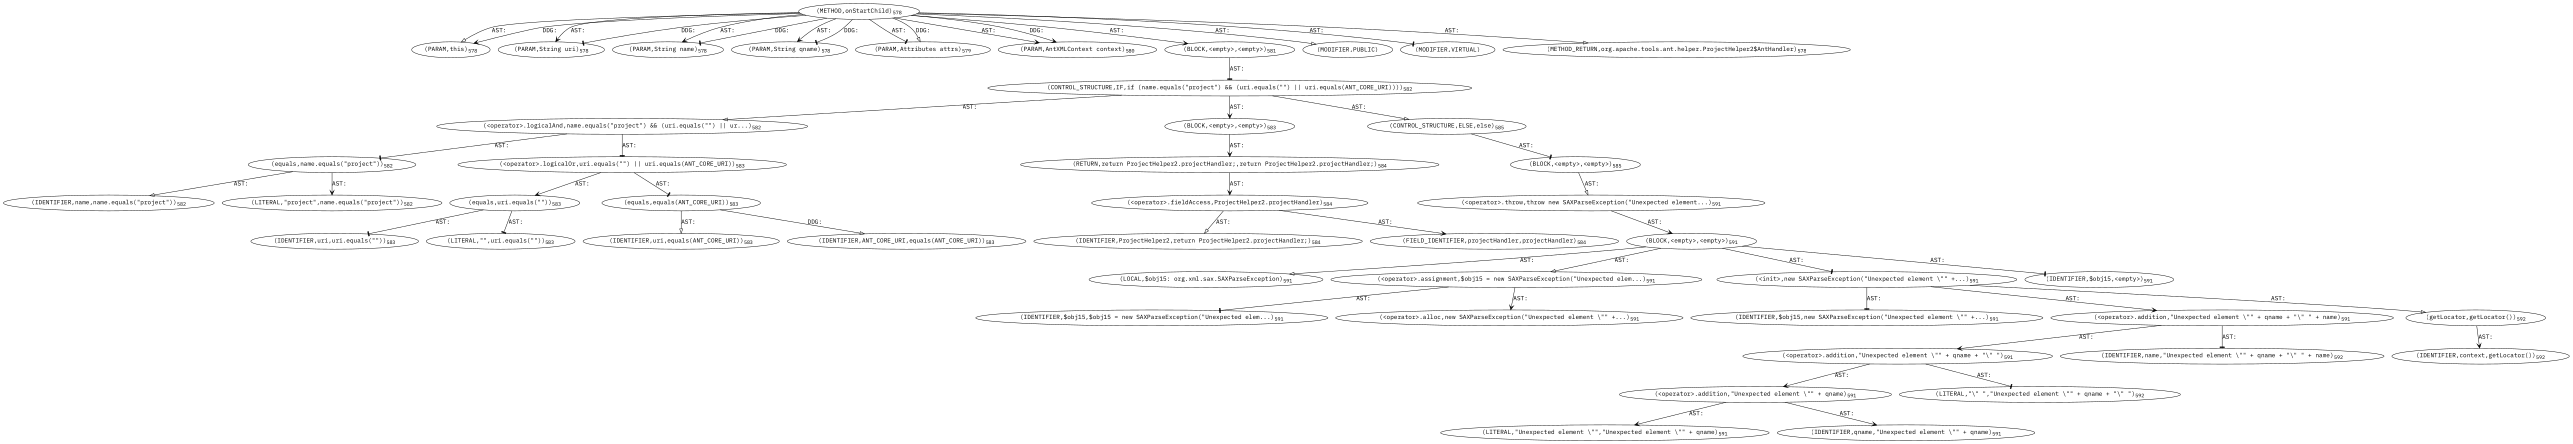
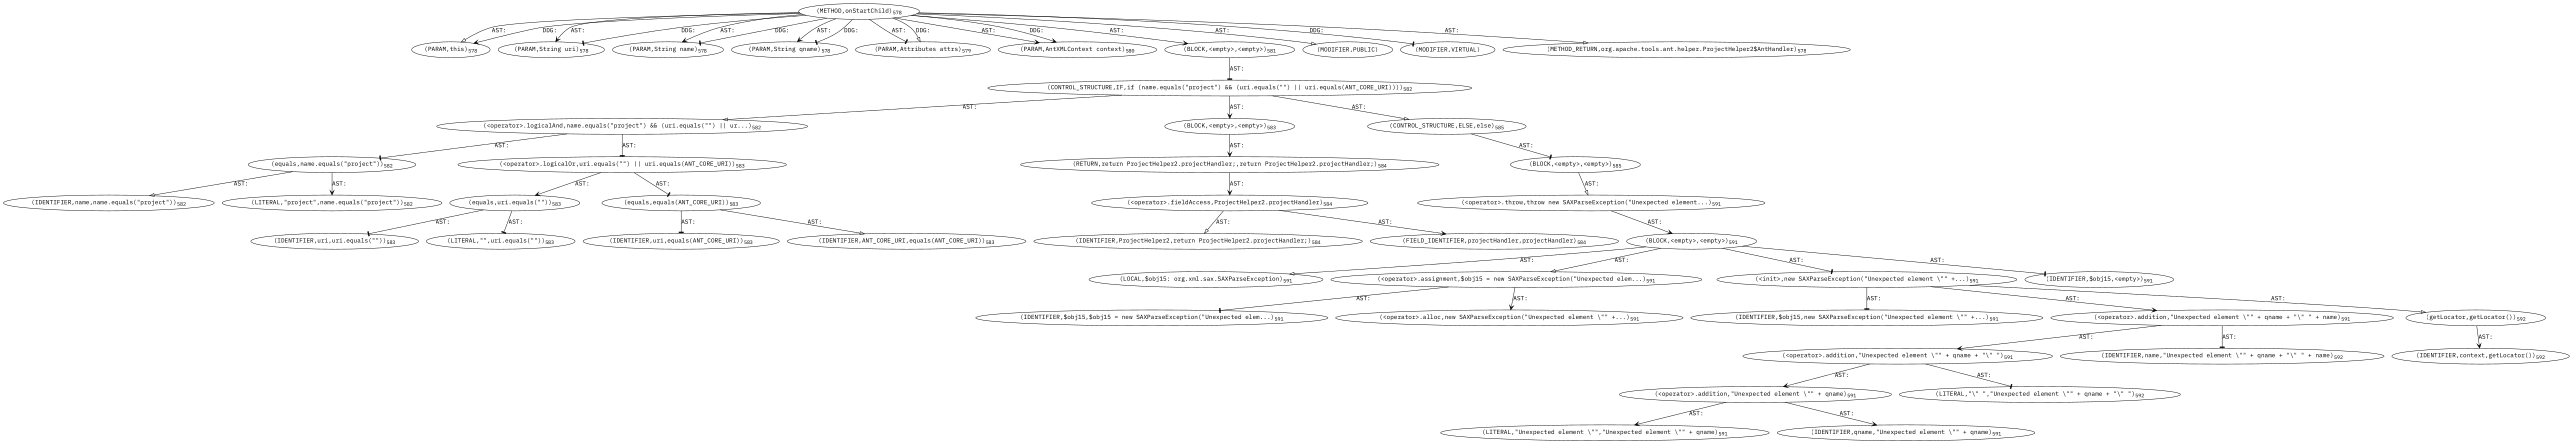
edge "(METHOD,onStartChild)" -> "(MODIFIER,VIRTUAL)": label "AST: " -> "DDG: "
edge "(equals,equals(ANT_CORE_URI))" -> "(IDENTIFIER,uri,equals(ANT_CORE_URI))": arrowhead onormal -> tee
edge "(equals,equals(ANT_CORE_URI))" -> "(IDENTIFIER,ANT_CORE_URI,equals(ANT_CORE_URI))": label "DDG: " -> "AST: "
